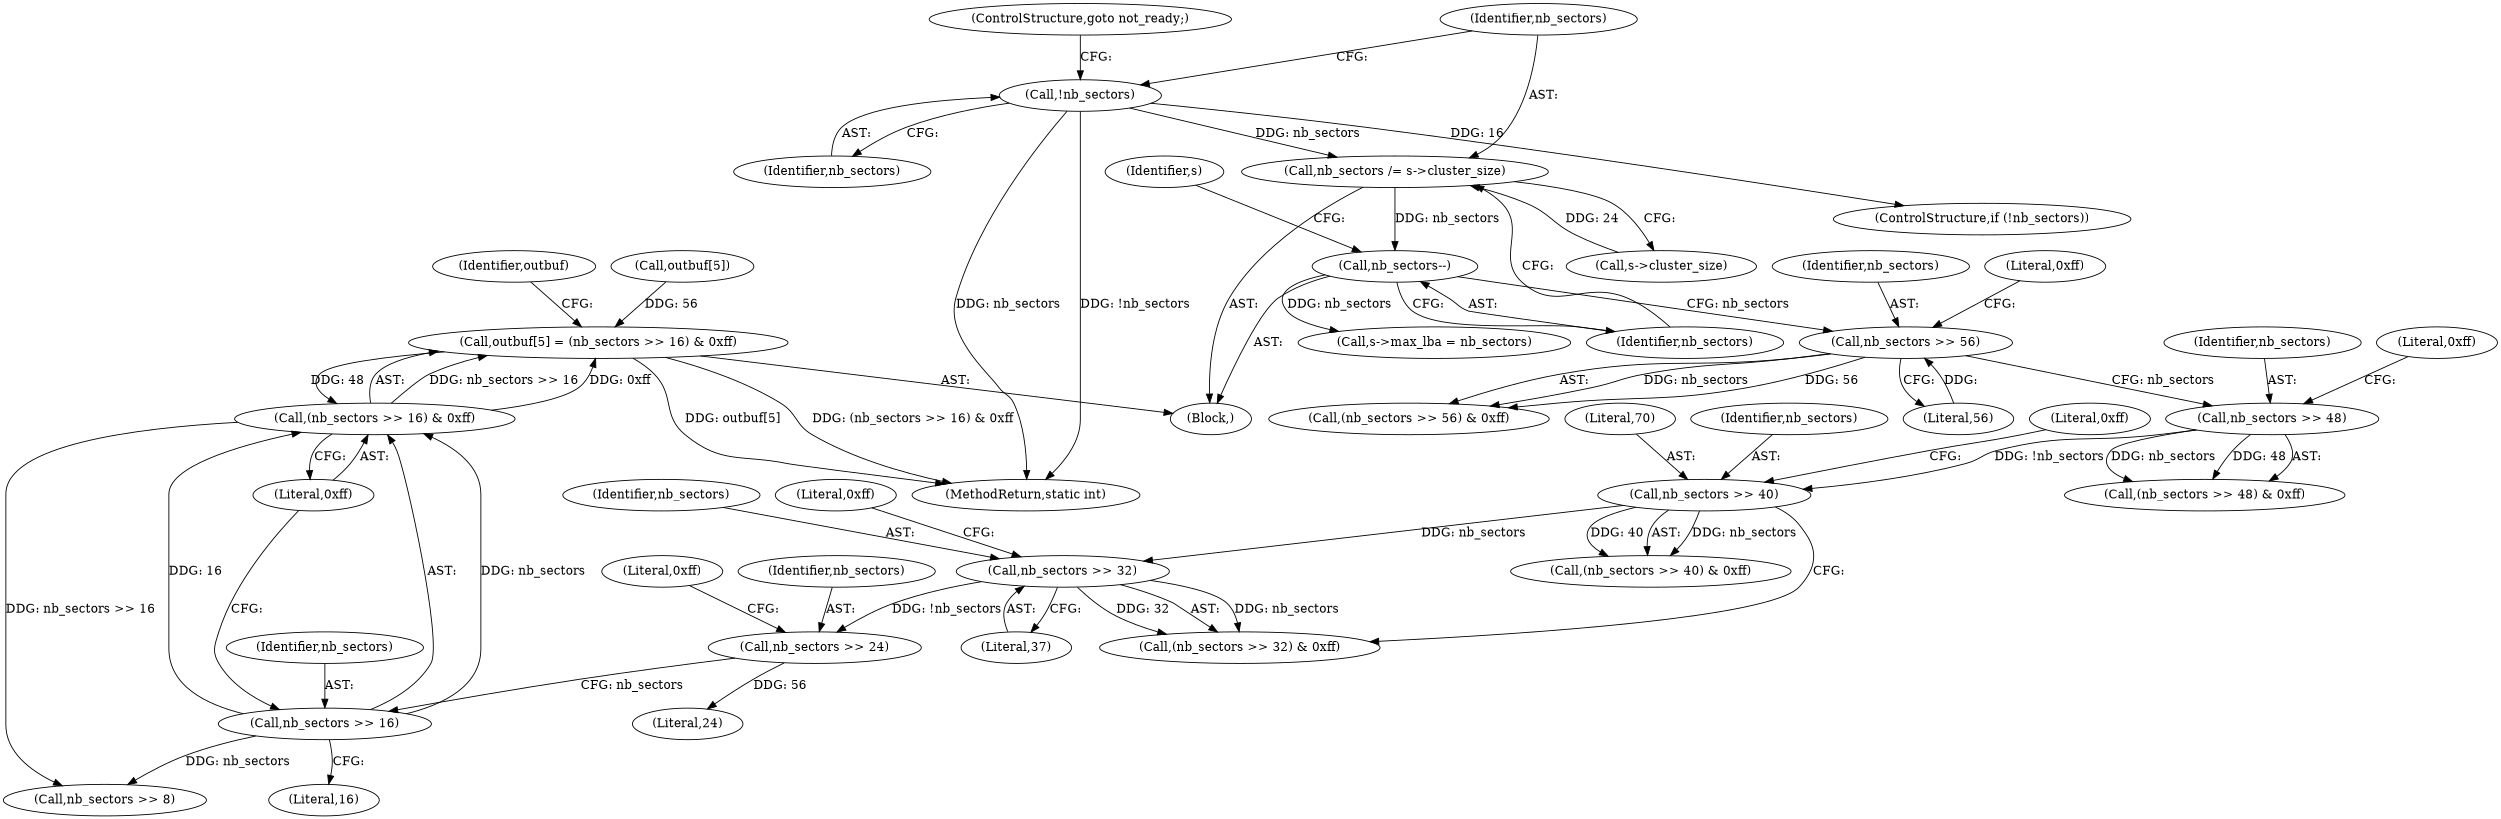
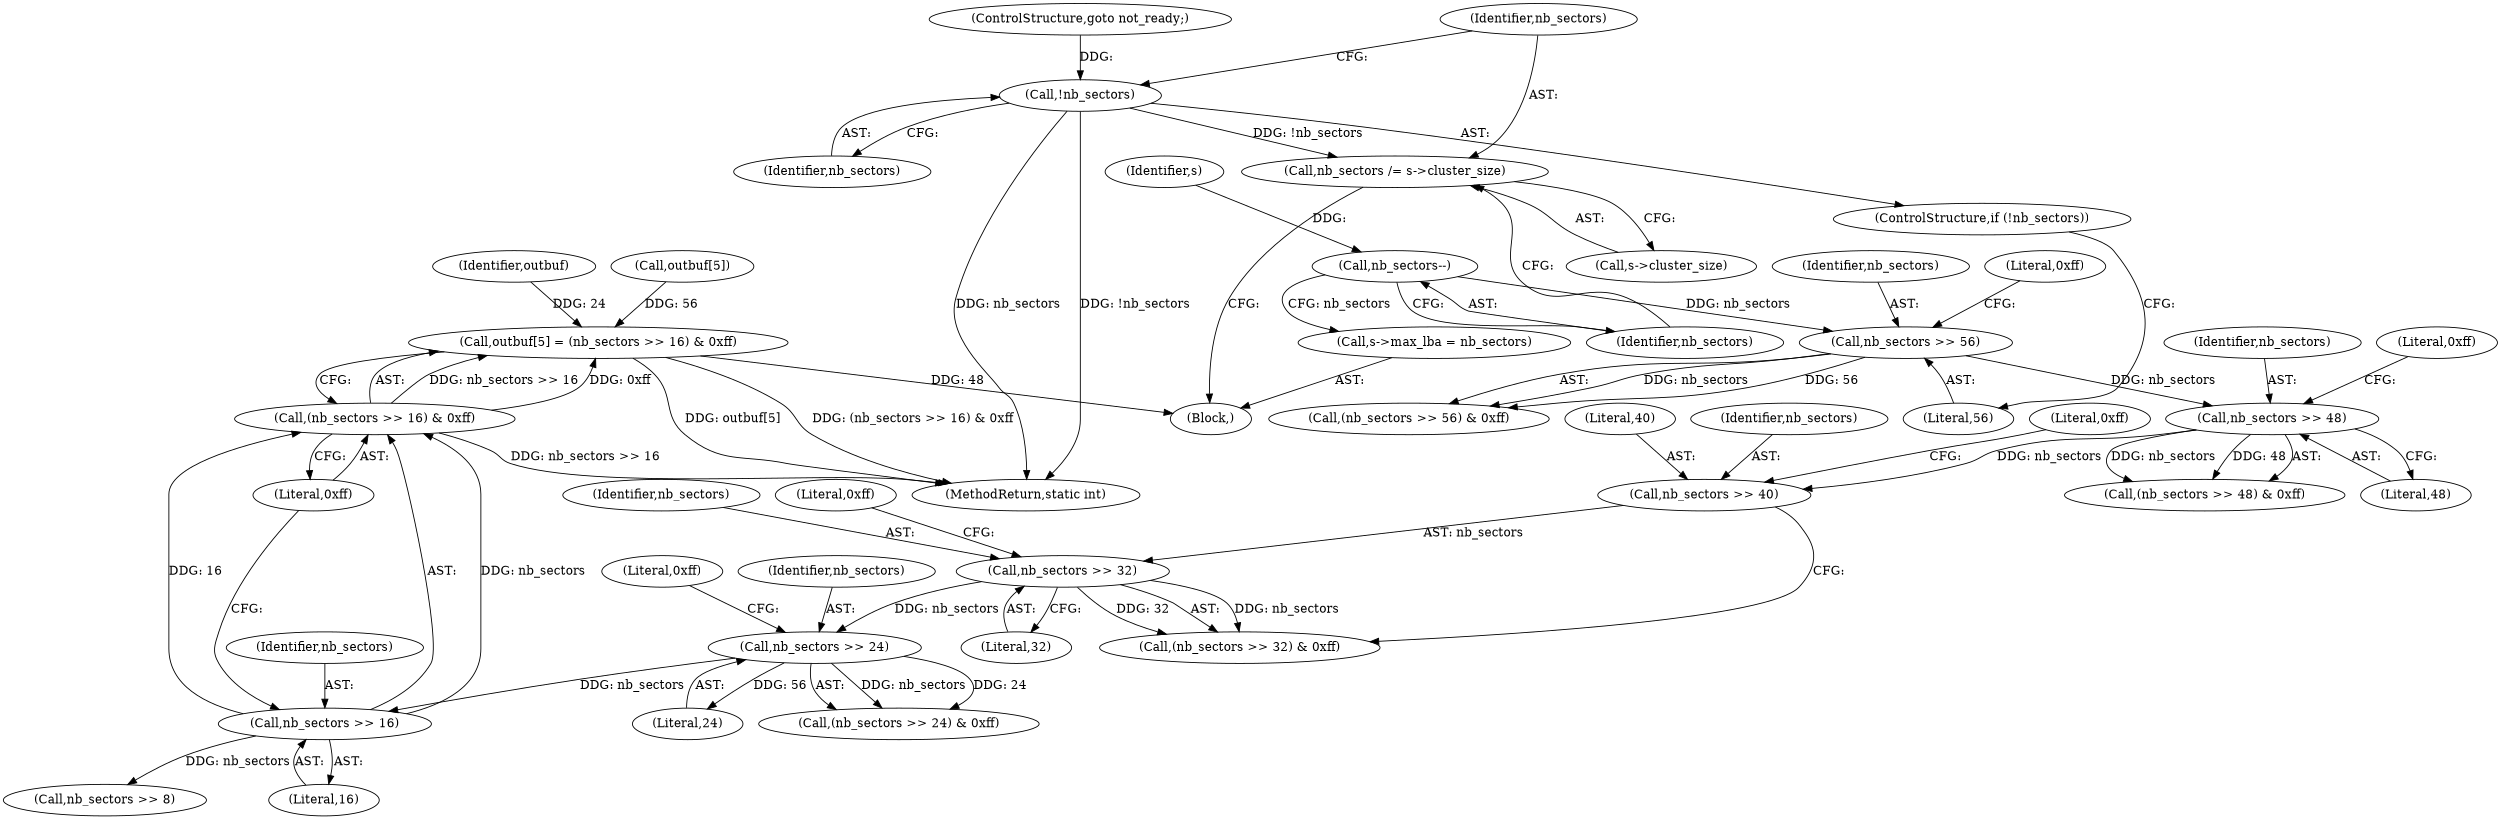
edge "(ControlStructure,goto not_ready;)" -> "(Call,!nb_sectors)": label "CFG: " -> "DDG: "
edge "(Call,!nb_sectors)" -> "(Call,nb_sectors /= s->cluster_size)": label "DDG: nb_sectors" -> "DDG: !nb_sectors"
edge "(Call,!nb_sectors)" -> "(ControlStructure,if (!nb_sectors))": label "DDG: 16" -> "AST: "
edge "(Call,nb_sectors /= s->cluster_size)" -> "(Call,nb_sectors--)": removed, label "DDG: nb_sectors"
edge "(Identifier,s)" -> "(Call,nb_sectors--)": label "CFG: " -> "DDG: "
edge "(Call,s->cluster_size)" -> "(Call,nb_sectors /= s->cluster_size)": label "DDG: 24" -> "AST: "
edge "(Identifier,outbuf)" -> "(Call,outbuf[5] = (nb_sectors >> 16) & 0xff)": label "CFG: " -> "DDG: 24"
edge "(Call,nb_sectors /= s->cluster_size)" -> "(Block,)": label "AST: " -> "CFG: "
edge "(Call,nb_sectors--)" -> "(Call,s->max_lba = nb_sectors)": label "DDG: nb_sectors" -> "CFG: nb_sectors"
edge "(Call,nb_sectors--)" -> "(Call,nb_sectors >> 56)": label "CFG: nb_sectors" -> "DDG: nb_sectors"
edge "(Call,nb_sectors--)" -> "(Block,)": now "(Call,s->max_lba = nb_sectors)" -> "(Block,)"
edge "(Call,outbuf[5] = (nb_sectors >> 16) & 0xff)" -> "(Call,(nb_sectors >> 16) & 0xff)": label "DDG: 48" -> "CFG: "
edge "(Call,outbuf[5] = (nb_sectors >> 16) & 0xff)" -> "(Block,)": label "AST: " -> "DDG: 48"
edge "(Literal,56)" -> "(Call,nb_sectors >> 56)": label "DDG: " -> "AST: "
edge "(Call,nb_sectors >> 56)" -> "(Call,nb_sectors >> 48)": label "CFG: nb_sectors" -> "DDG: nb_sectors"
edge "(Call,nb_sectors >> 56)" -> "(Literal,56)": now "(ControlStructure,if (!nb_sectors))" -> "(Literal,56)"
node "(Literal,70)": label "(Literal,70)" -> "(Literal,40)"
edge "(Call,nb_sectors >> 48)" -> "(Call,nb_sectors >> 40)": label "DDG: !nb_sectors" -> "DDG: nb_sectors"
node "(Literal,48)": added
edge "(Call,(nb_sectors >> 16) & 0xff)" -> "(Call,nb_sectors >> 8)": now "(Call,(nb_sectors >> 16) & 0xff)" -> "(MethodReturn,static int)"
edge "(Call,nb_sectors >> 40)" -> "(Call,nb_sectors >> 32)": label "DDG: nb_sectors" -> "AST: nb_sectors"
node "(Call,(nb_sectors >> 40) & 0xff)": removed
edge "(Call,nb_sectors >> 32)" -> "(Call,nb_sectors >> 24)": label "DDG: !nb_sectors" -> "DDG: nb_sectors"
node "(Literal,37)": label "(Literal,37)" -> "(Literal,32)"
edge "(Literal,24)" -> "(Call,nb_sectors >> 24)": added, label "AST:"
edge "(Call,nb_sectors >> 24)" -> "(Call,nb_sectors >> 16)": label "CFG: nb_sectors" -> "DDG: nb_sectors"
node "(Call,(nb_sectors >> 24) & 0xff)": added
edge "(Call,nb_sectors >> 16)" -> "(Literal,16)": label "CFG: " -> "AST: "
edge "(Literal,16)" -> "(Call,nb_sectors >> 16)": added, label "AST:"
